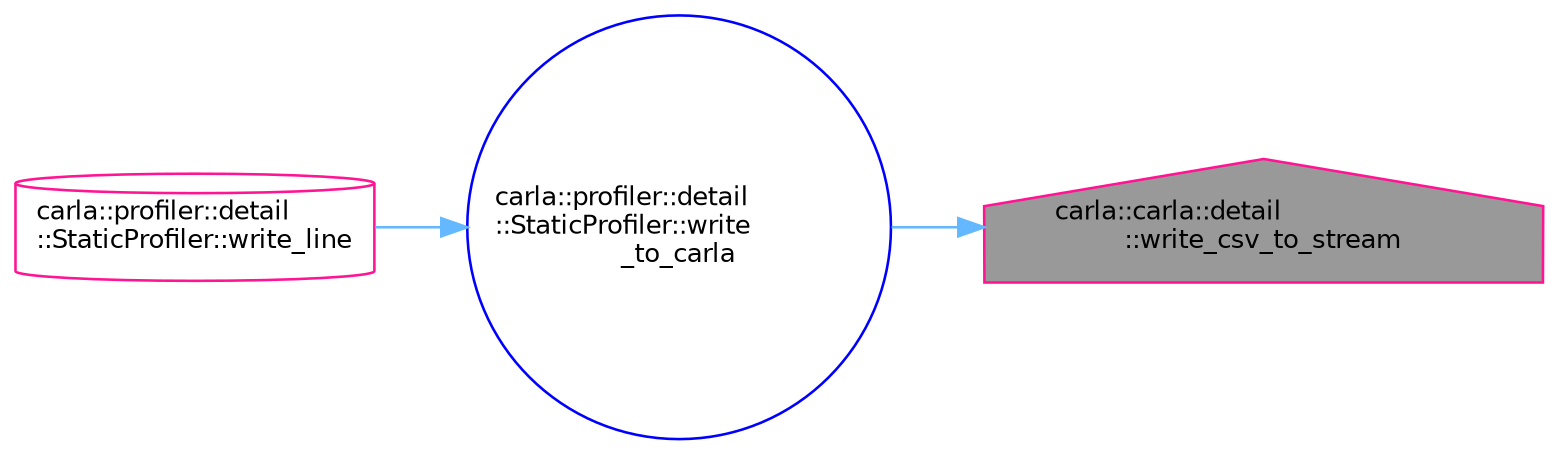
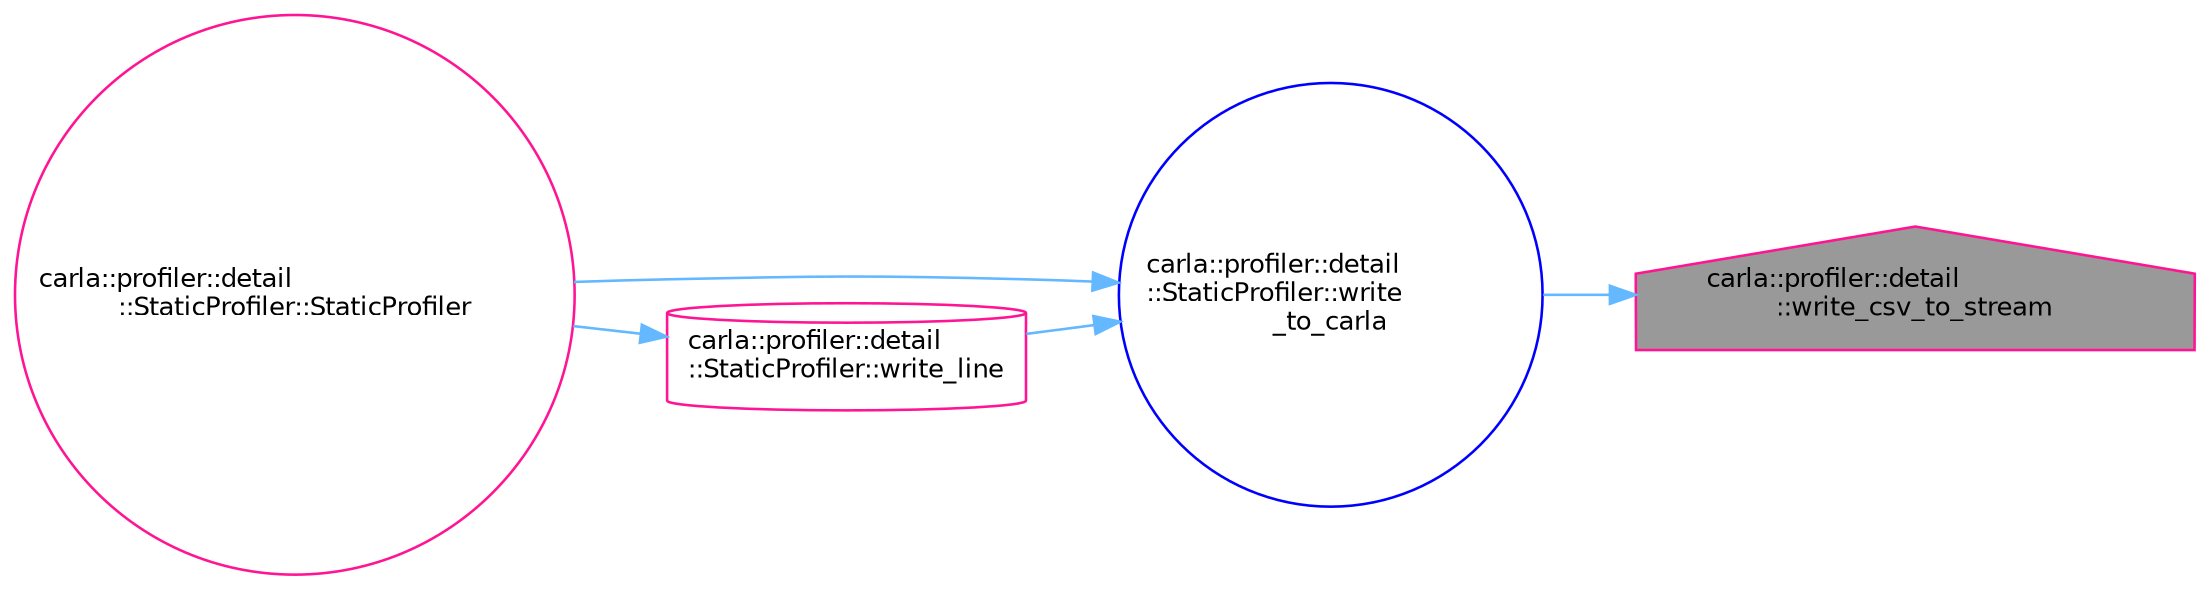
node "carla::carla::detail ::write_csv_to_stream": label "carla::carla::detail ::write_csv_to_stream" -> "carla::profiler::detail ::write_csv_to_stream"
node "carla::profiler::detail ::StaticProfiler::StaticProfiler": added
